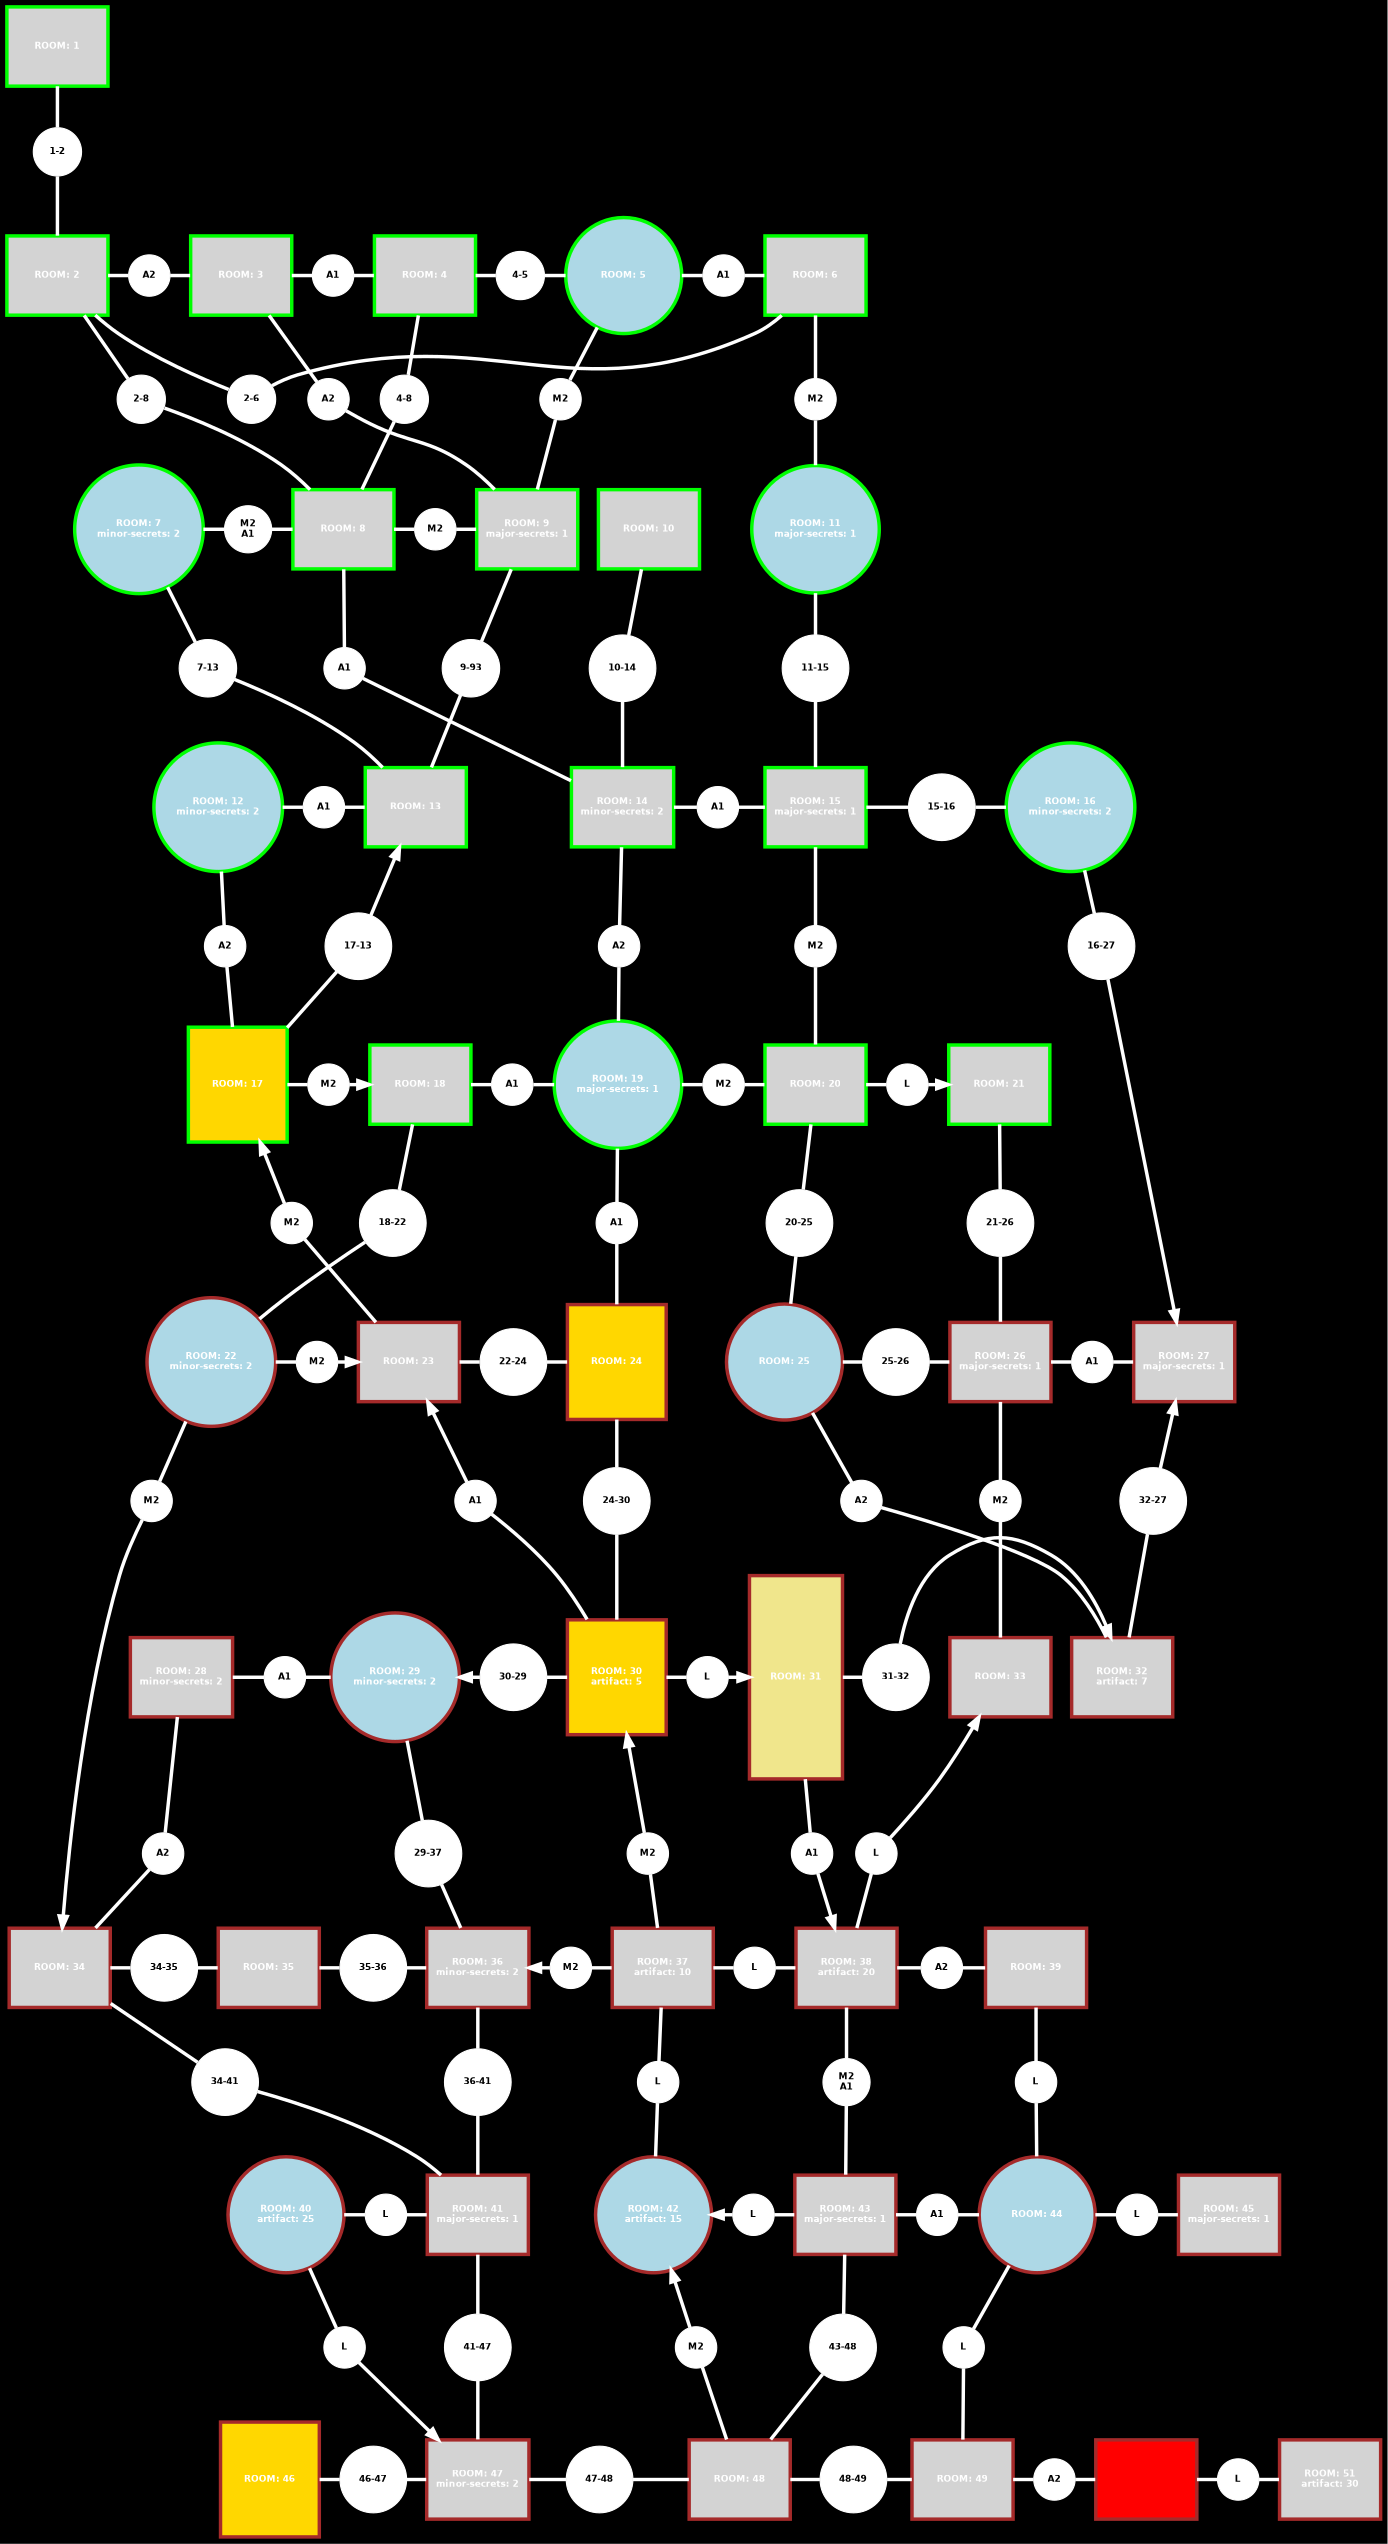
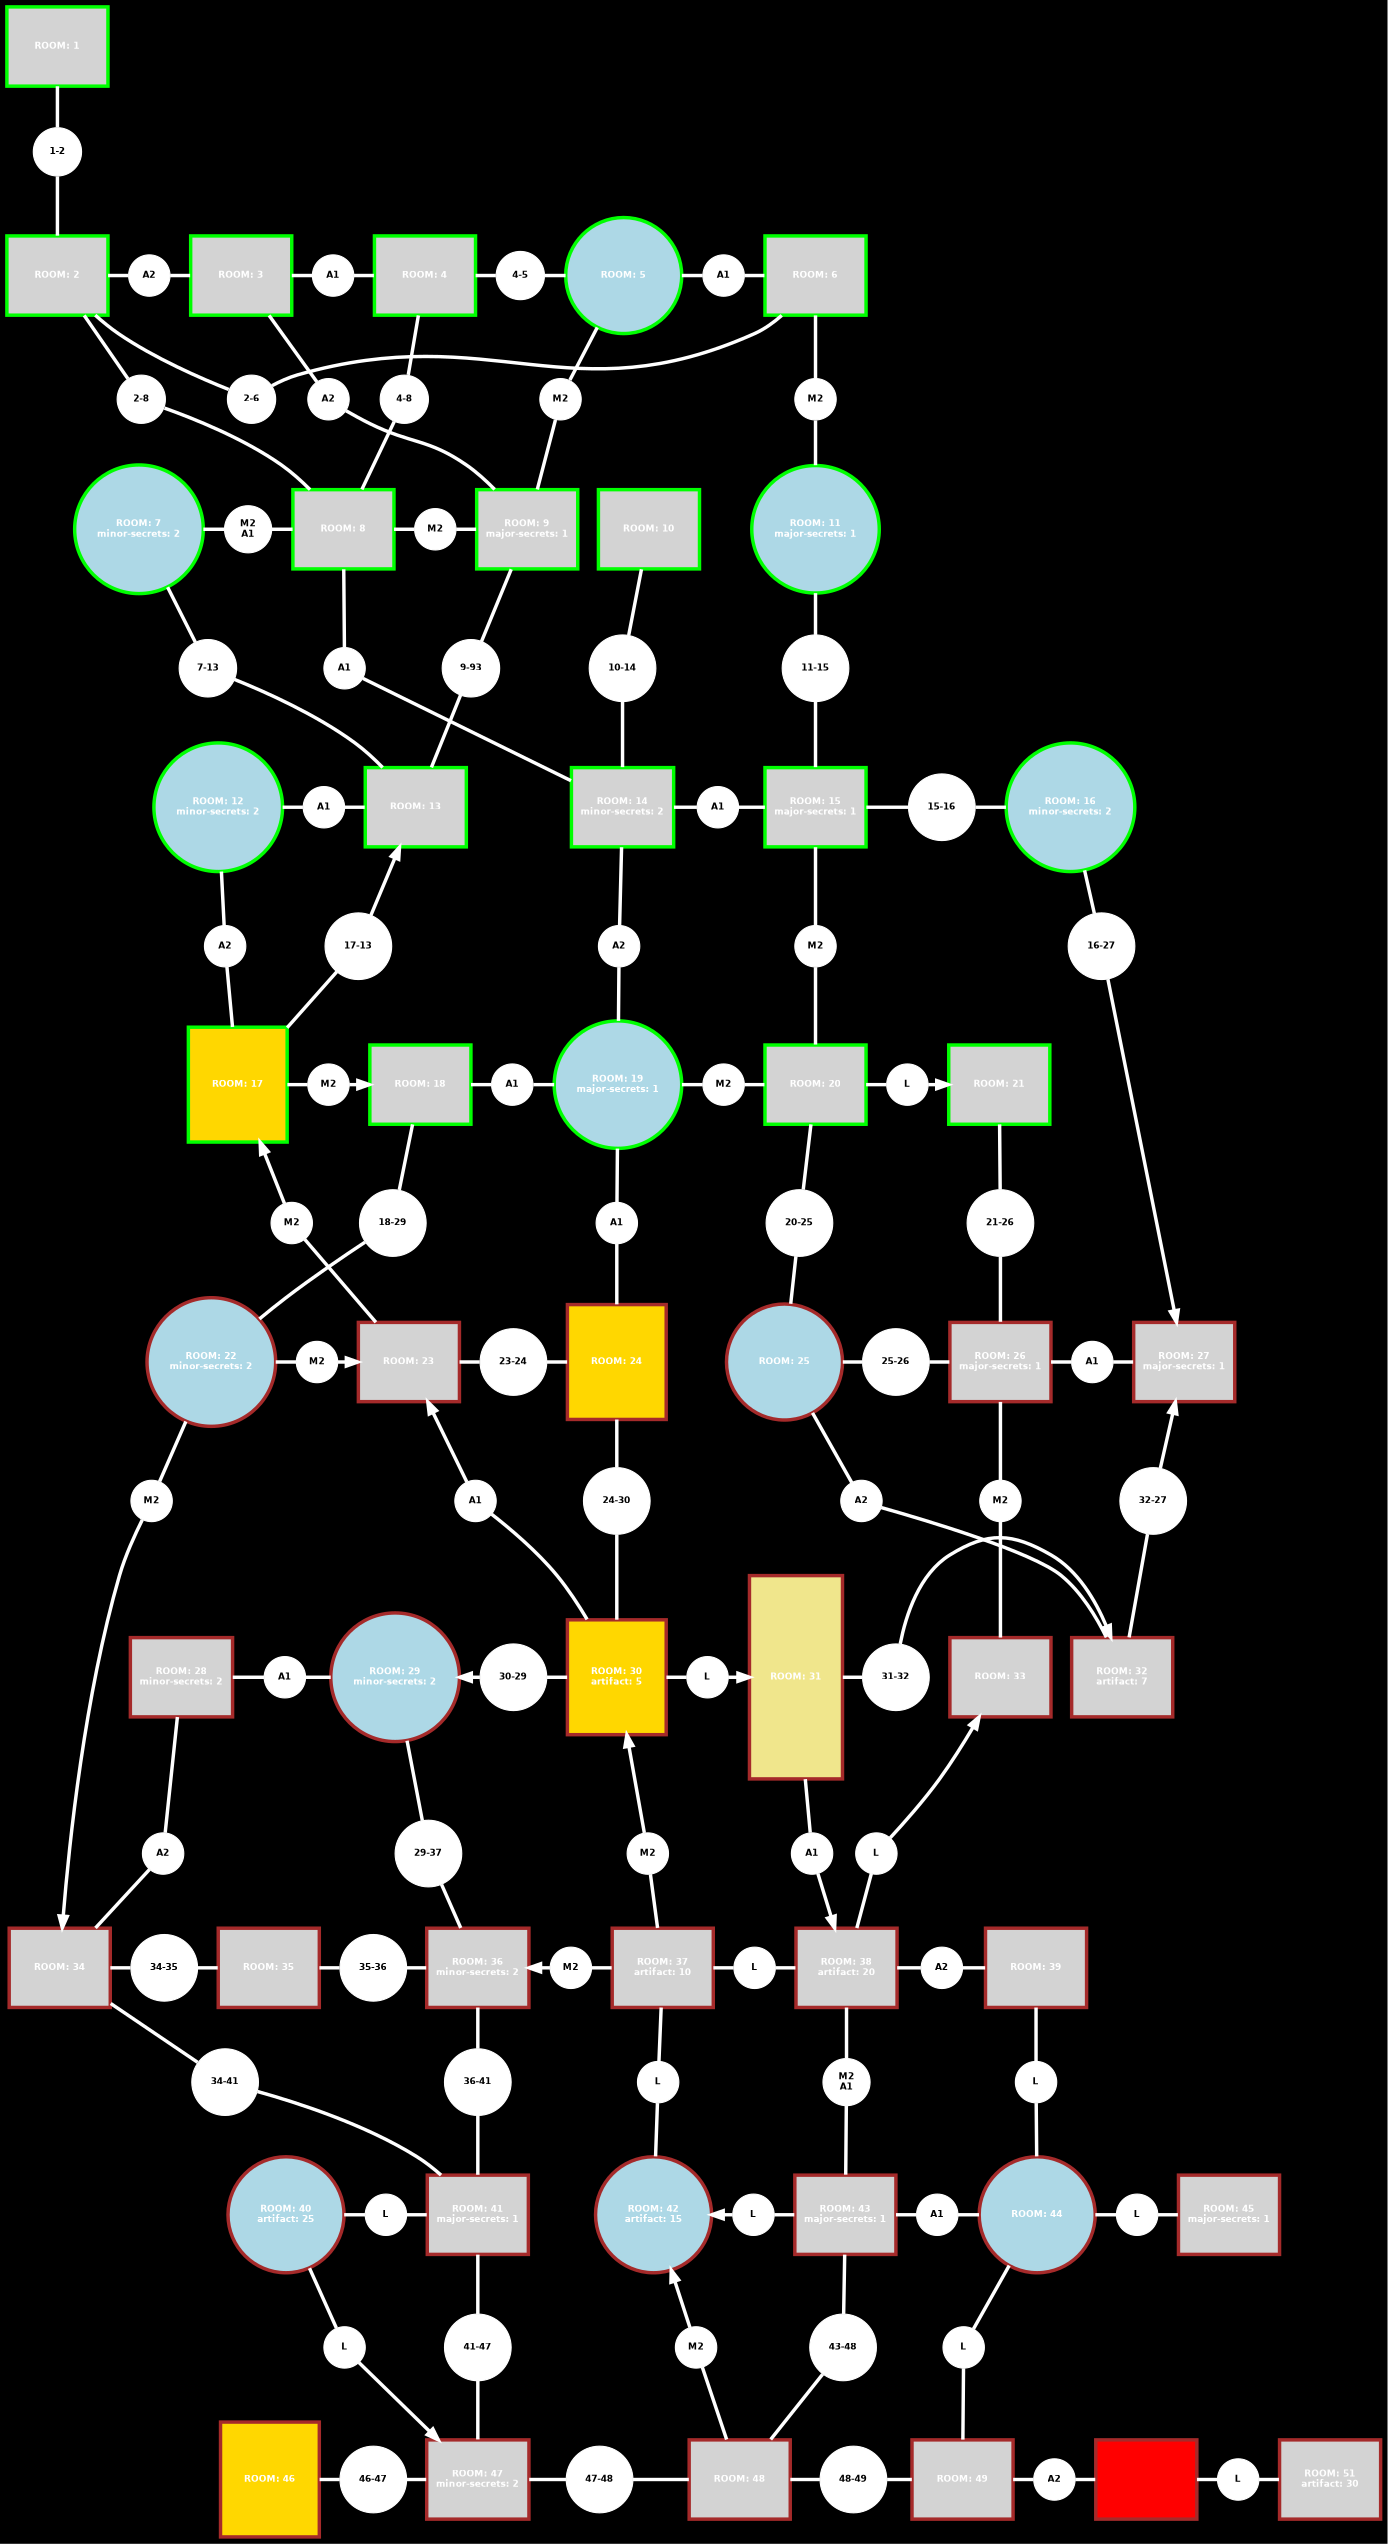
node "18-22": label "18-22" -> "18-29"
node "22-24": label "22-24" -> "23-24"
